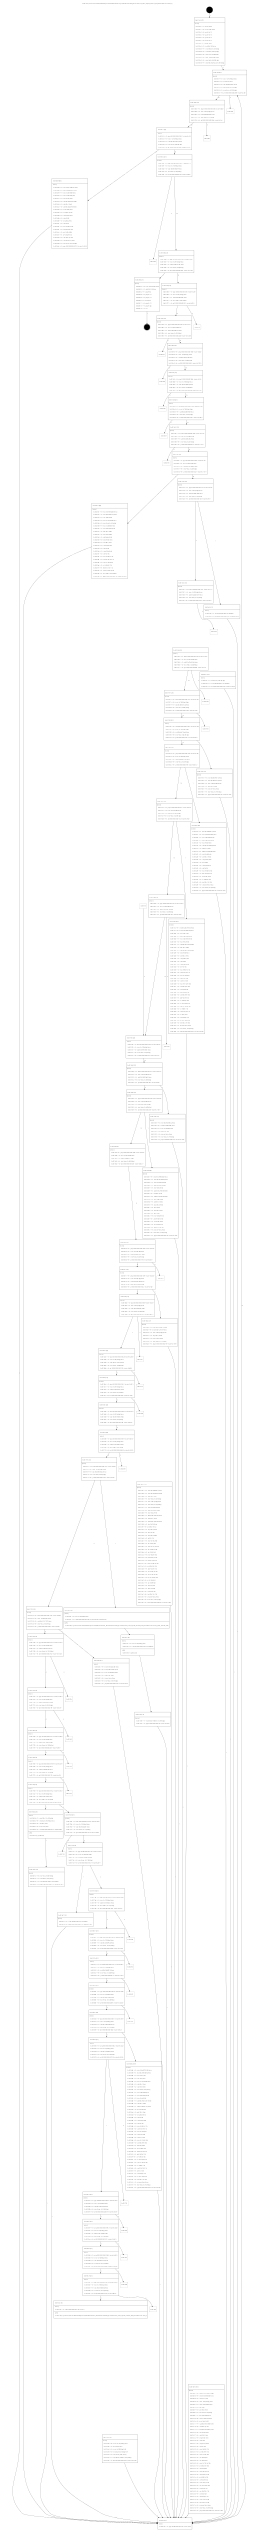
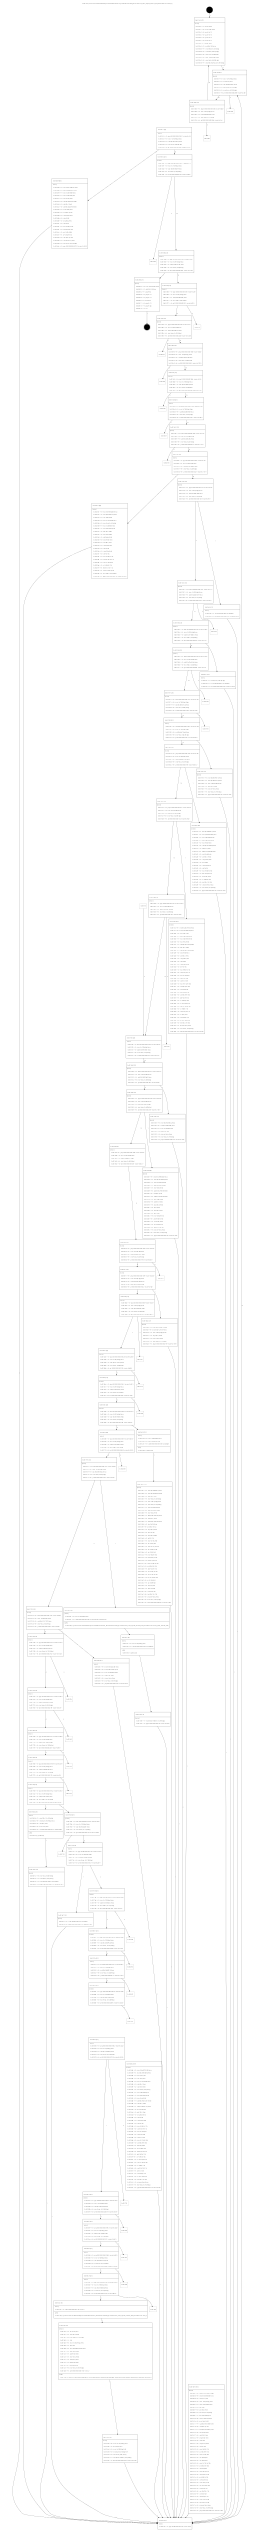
edge "0x401406 [22]" -> "0x40141c [22]": now "0x401406 [22]" -> "0x4013c0 [47]"
node "0x401545 [25]": added
node "0x401a54 [13]": added
node "0x40184c [25]": removed
node "0x401ca5 [52]": added
